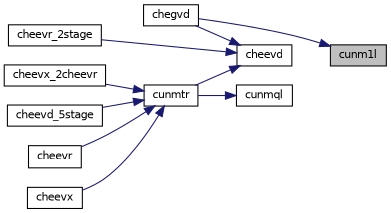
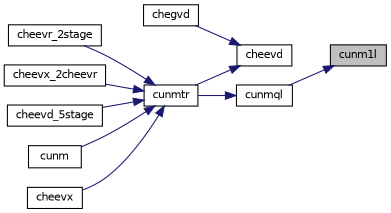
edge "chegvd" -> "cunm1l": now "cunmql" -> "cunm1l"
edge "cheevr_2stage" -> "cheevd": now "cheevr_2stage" -> "cunmtr"
node "cheevr": label "cheevr" -> "cunm"
